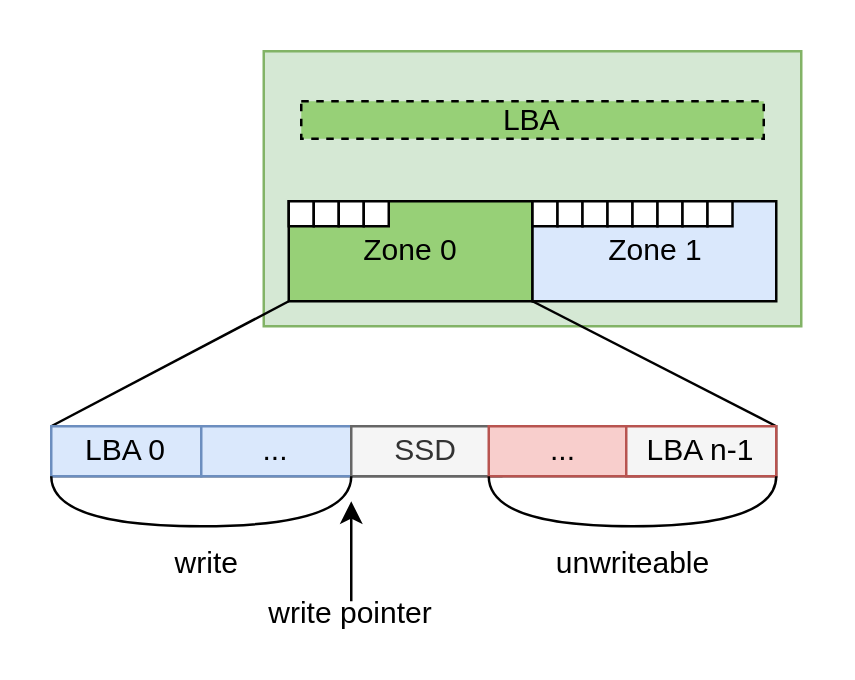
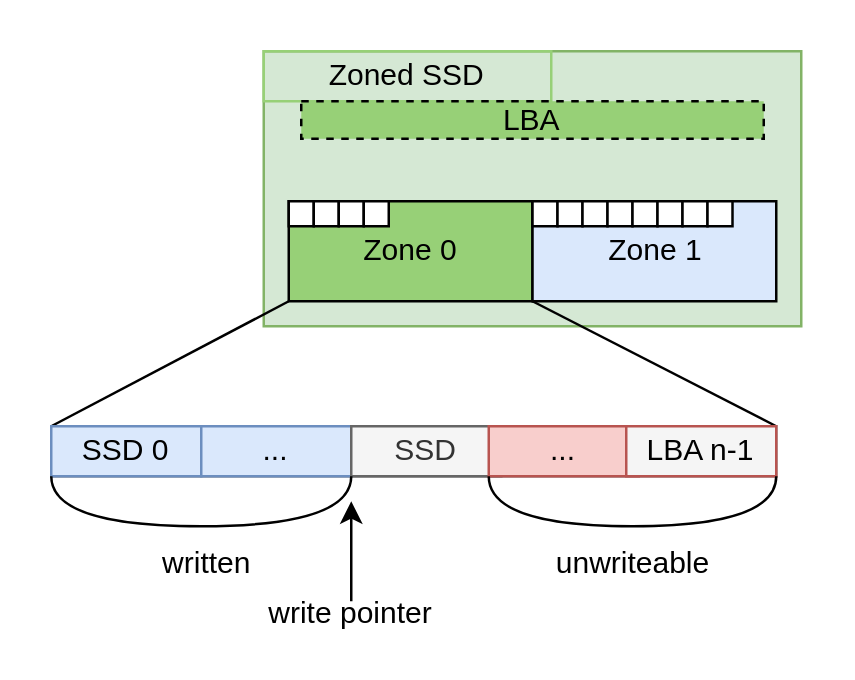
node "Zoned SSD": added
node "LBA 0": label "LBA 0" -> "SSD 0"
node "write": label "write" -> "written"
